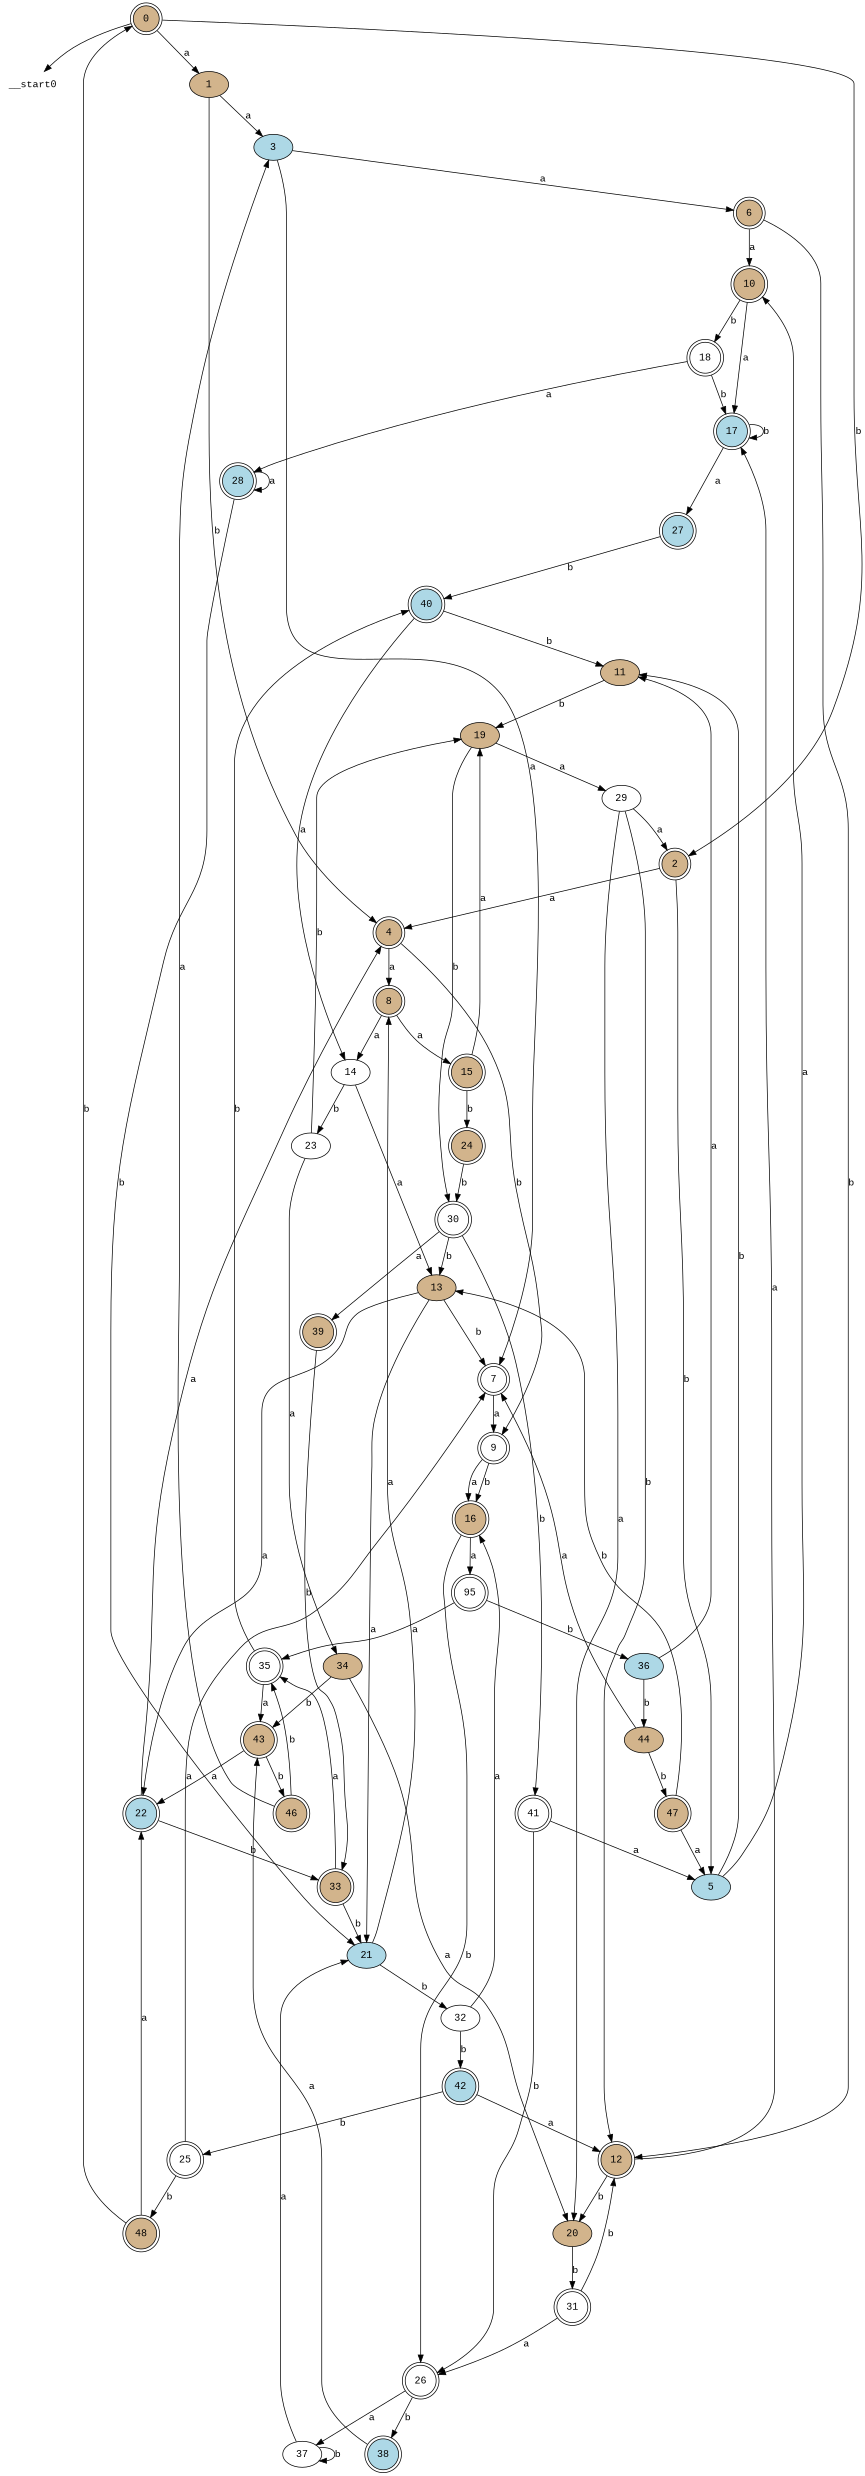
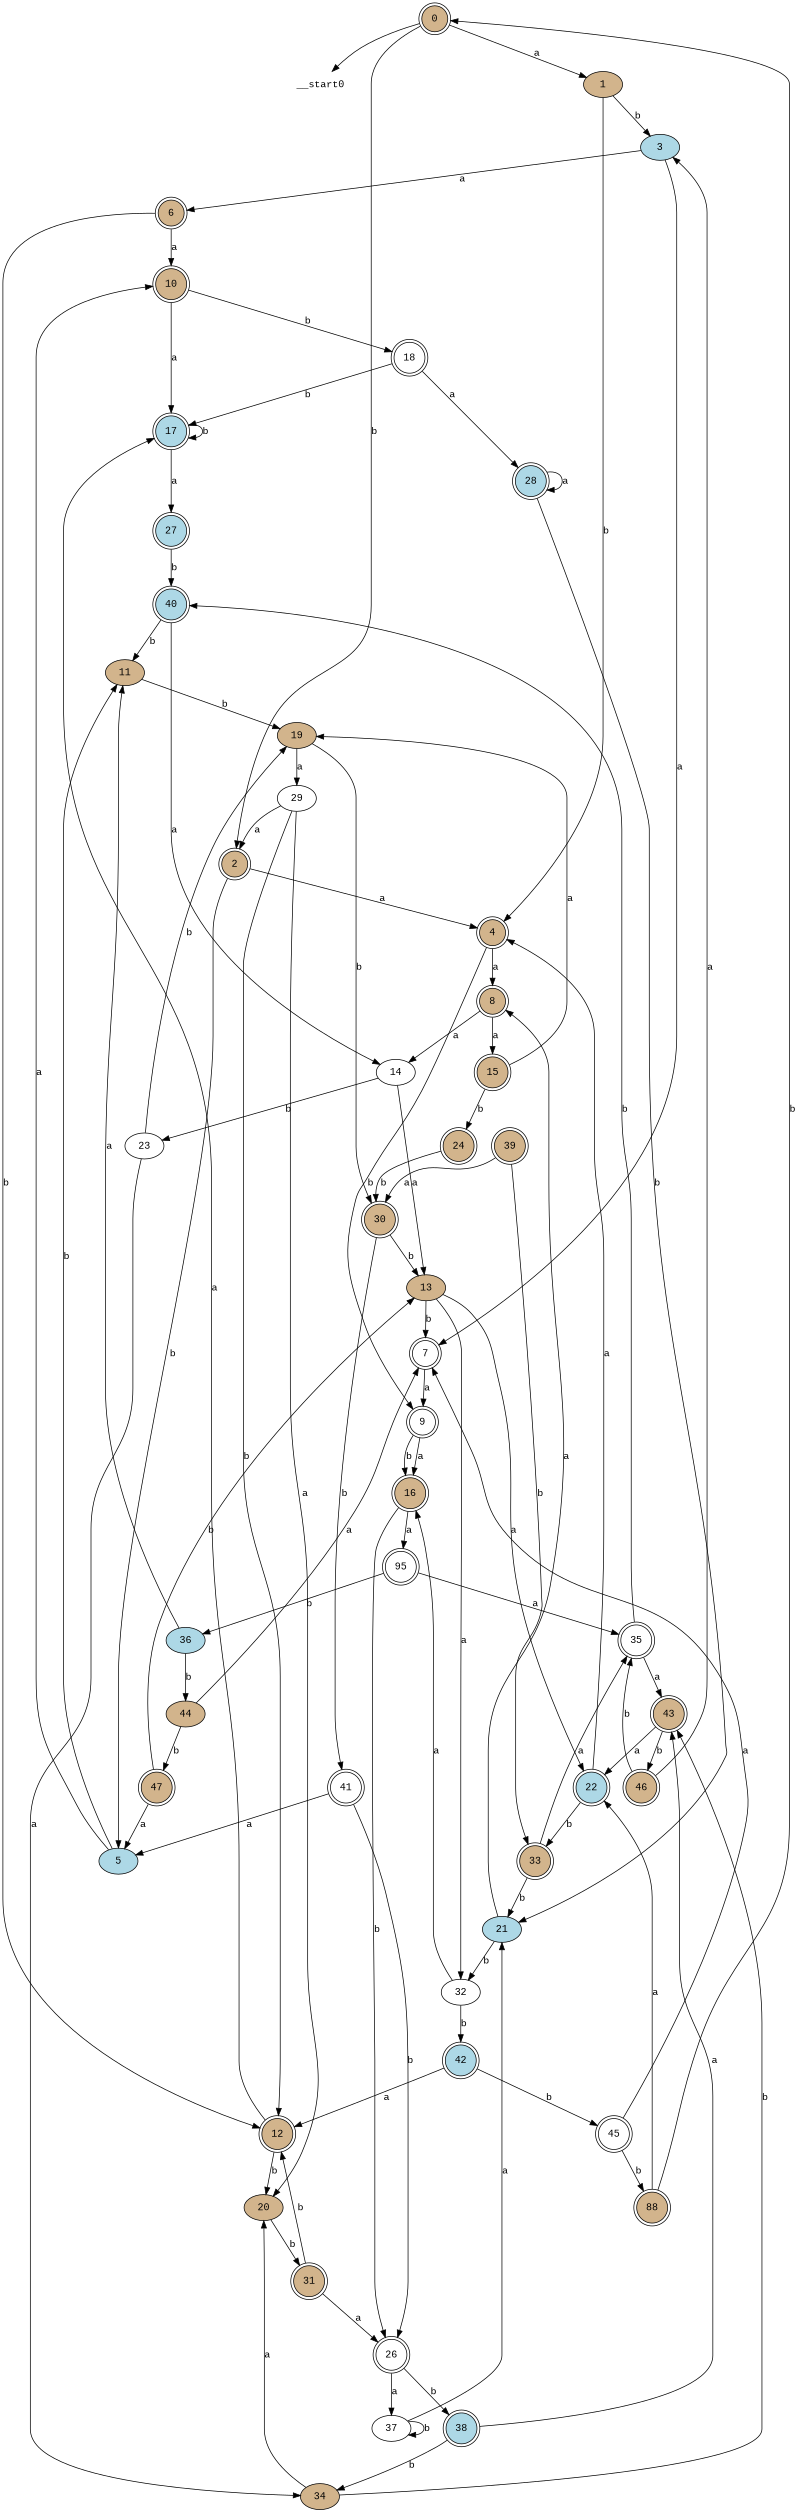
edge "1" -> "3": label "a" -> "b"
node "30": fillcolor white -> tan
edge "30" -> "39": reversed
edge "13" -> "21": now "13" -> "32"
node "25": label "25" -> "45"
node "48": label "48" -> "88"
node "31": fillcolor white -> tan
edge "38" -> "34": added, label "b"
